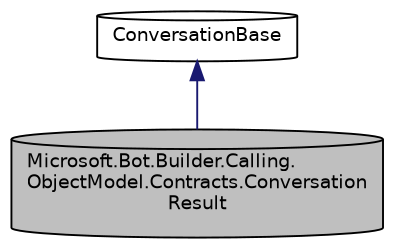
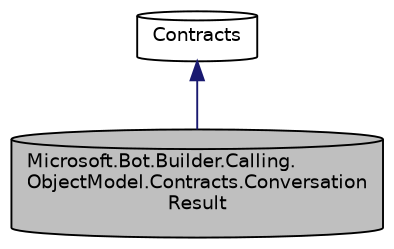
node "ConversationBase": label "ConversationBase" -> "Contracts"
